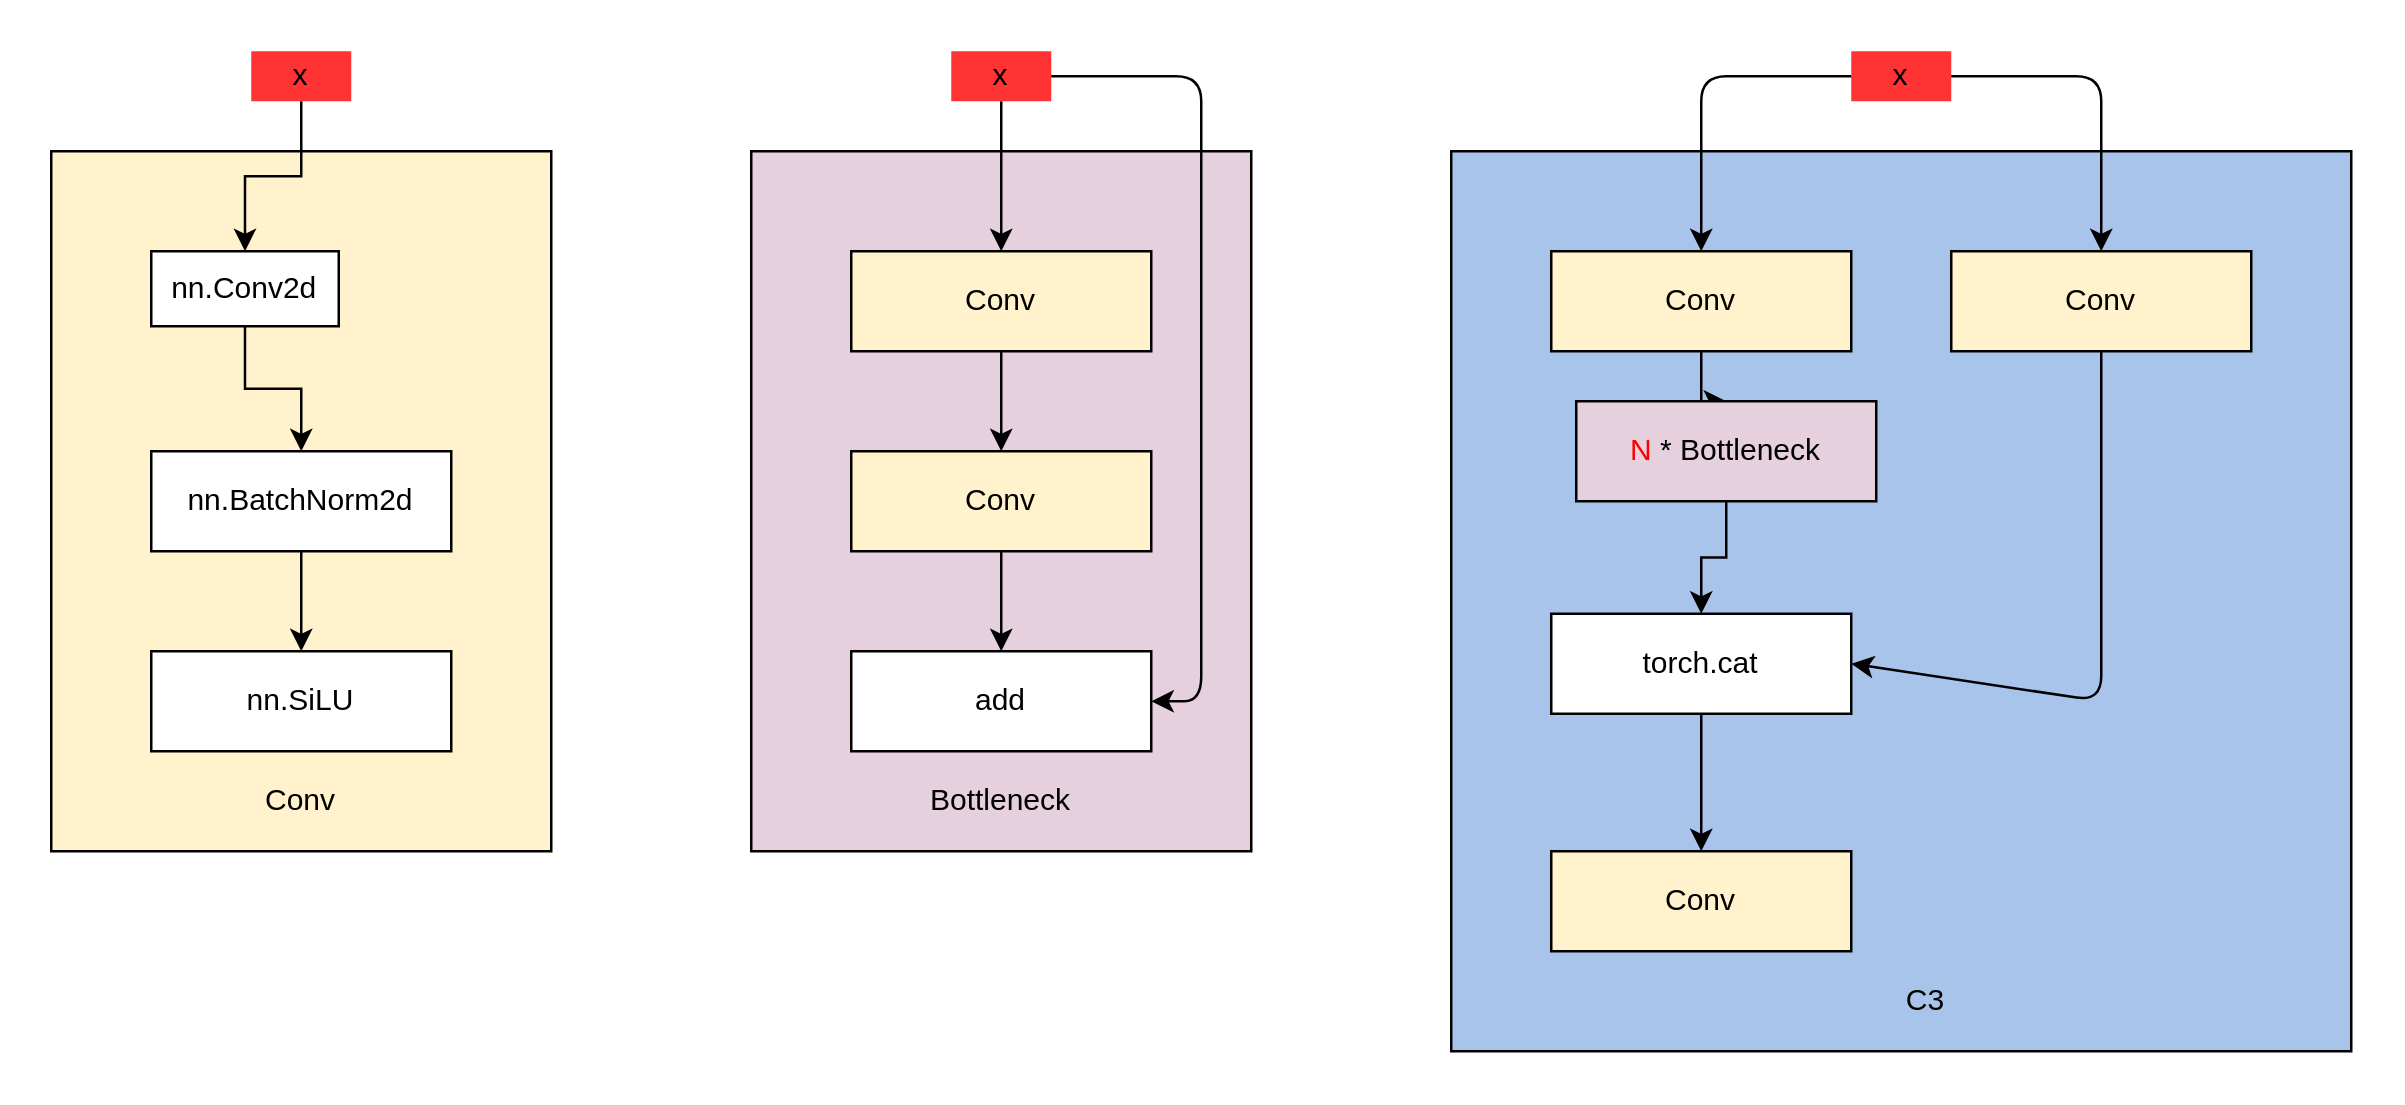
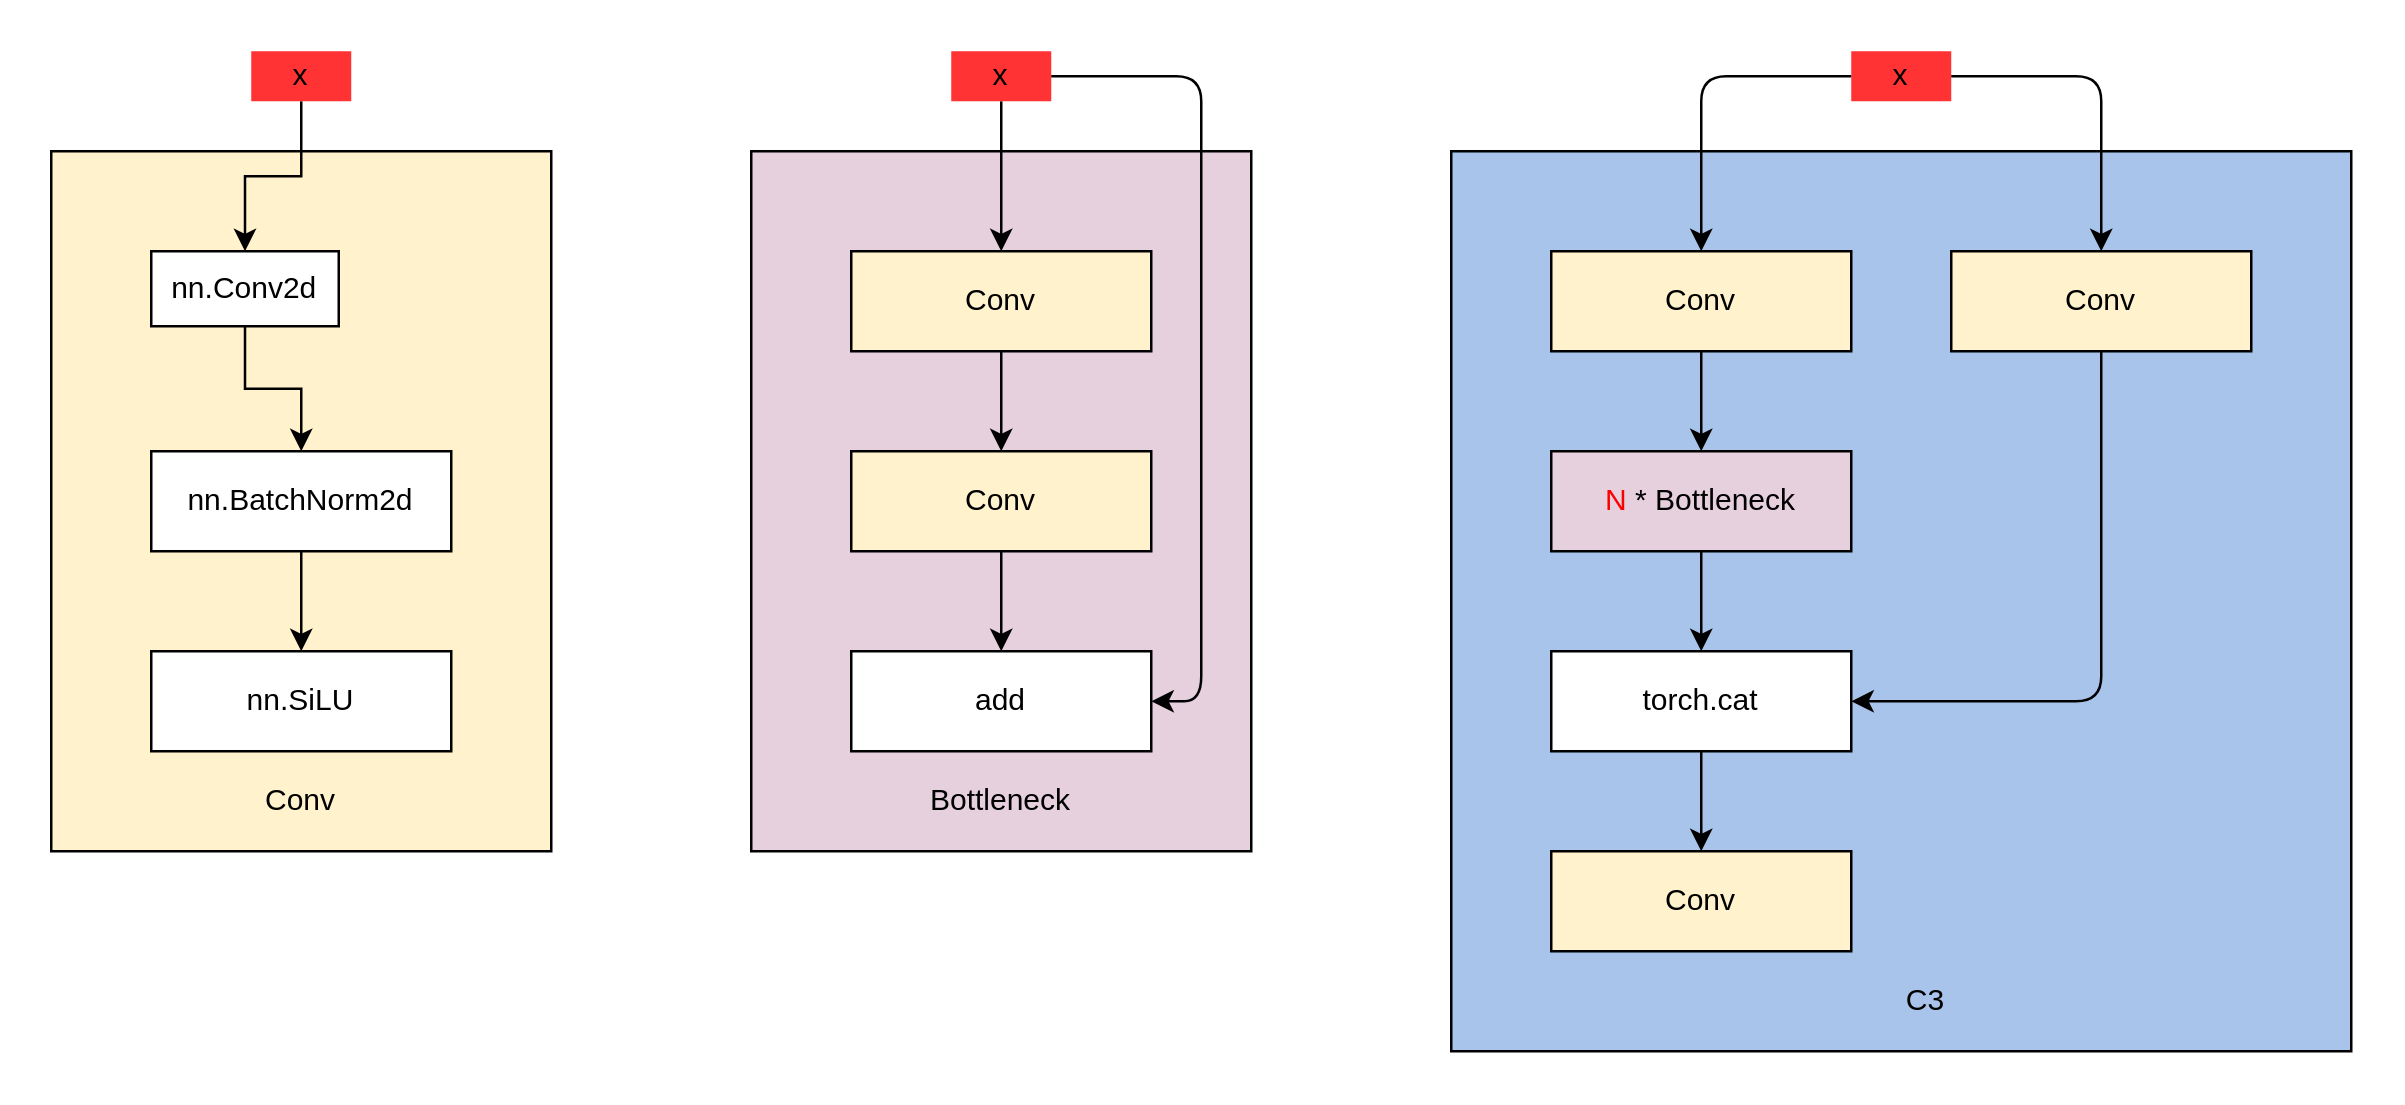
node "N * Bottleneck": moved (1726, 451) -> (1701, 501)
node "torch.cat": moved (1701, 664) -> (1701, 701)
